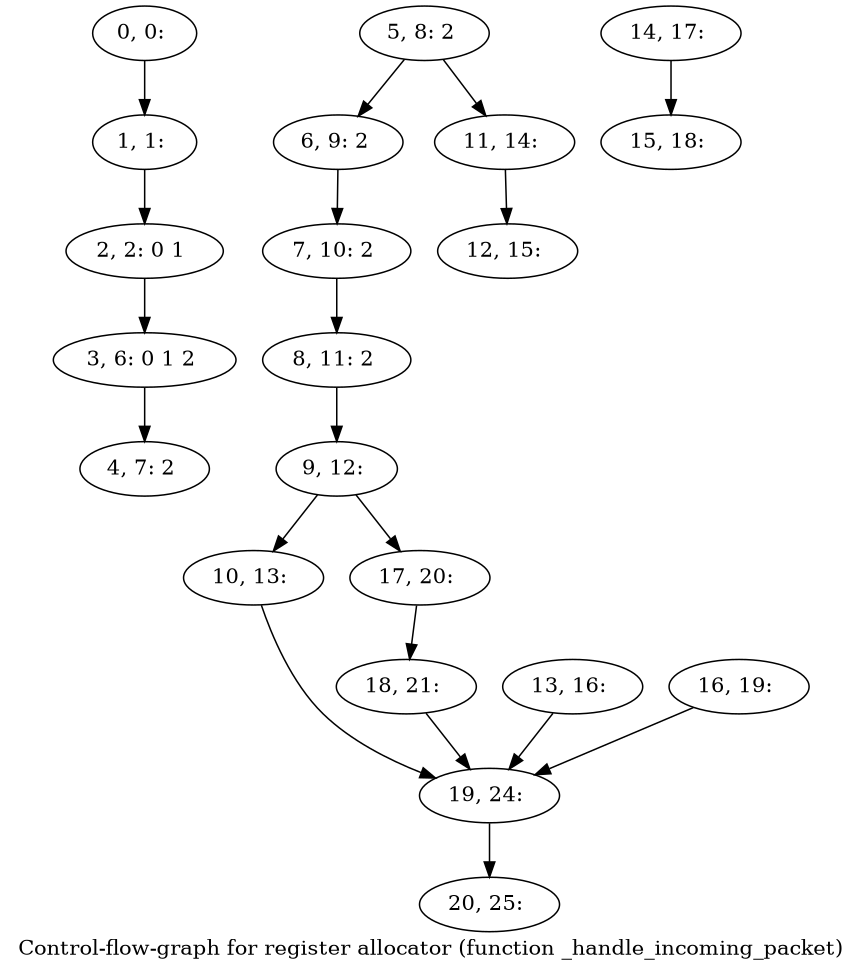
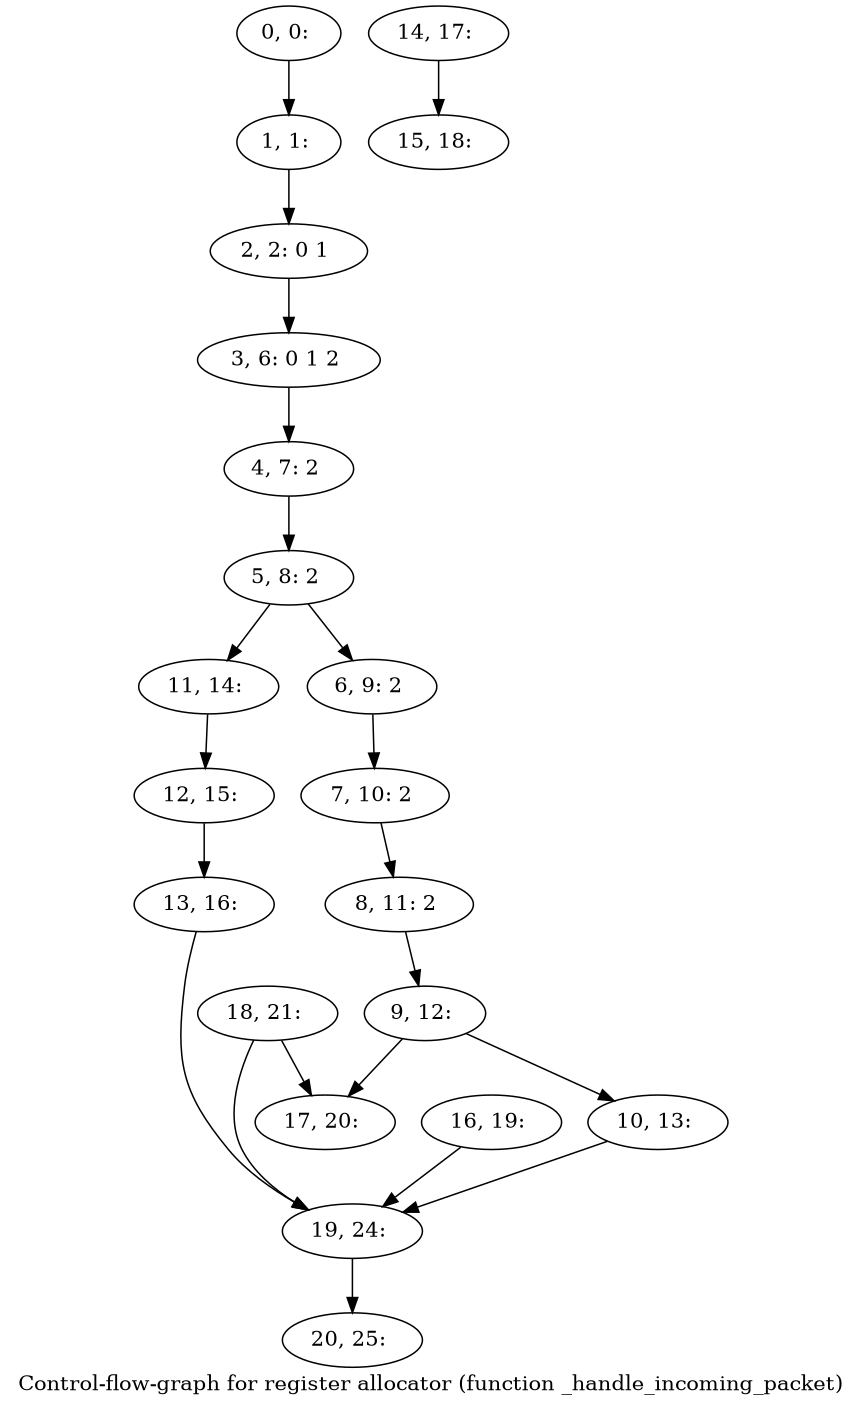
edge "4, 7: 2" -> "5, 8: 2": added
edge "17, 20:" -> "18, 21:": reversed
edge "12, 15:" -> "13, 16:": added
